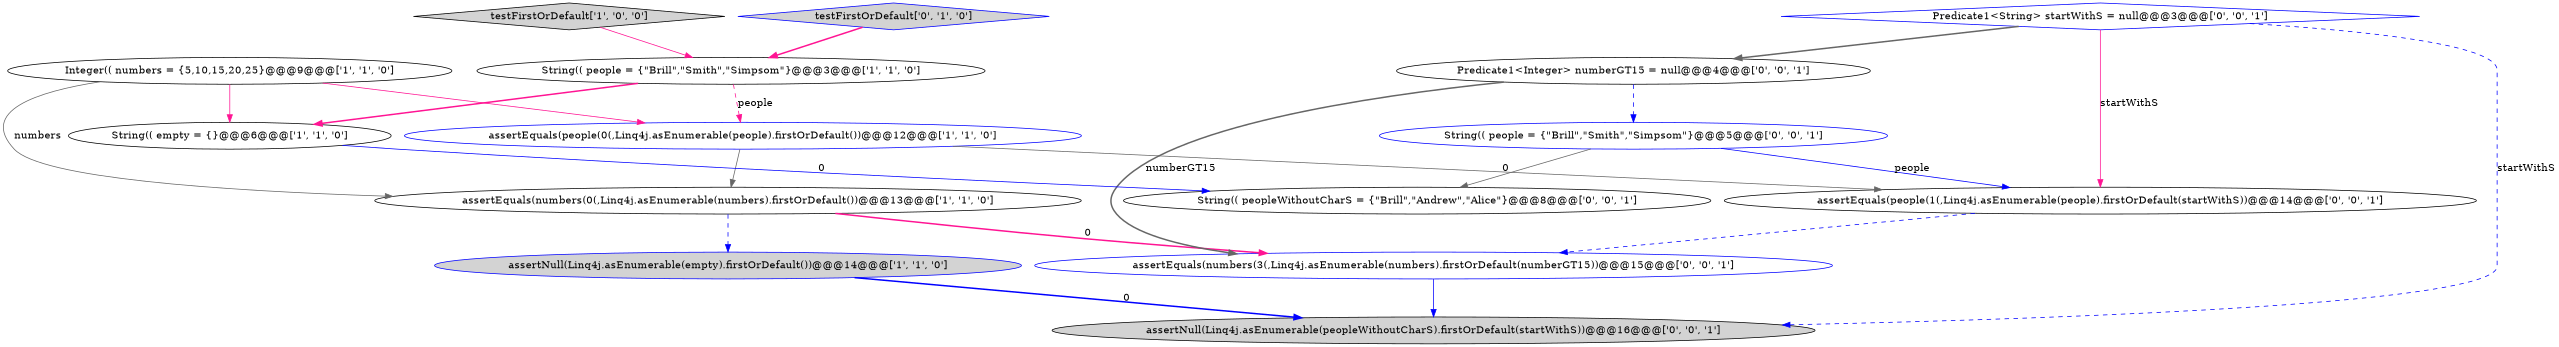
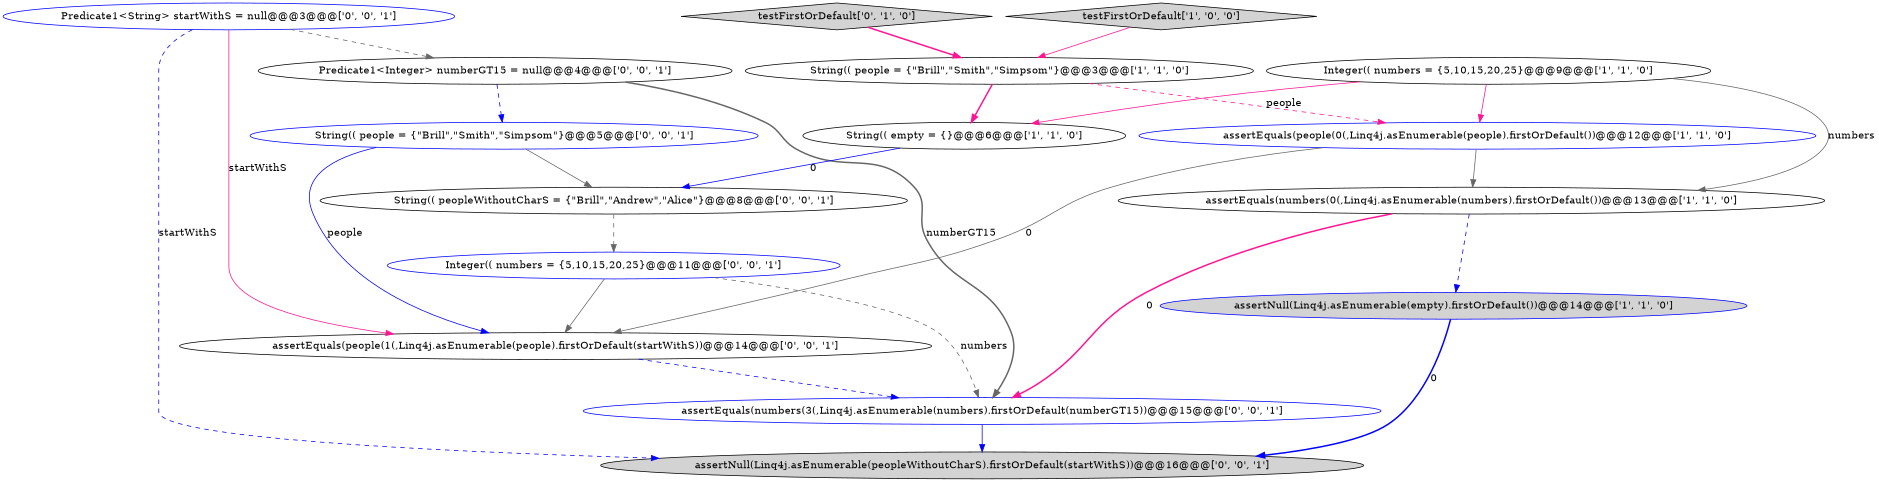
node "testFirstOrDefault['0', '1', '0']": color blue -> black
node "Predicate1<String> startWithS = null@@@3@@@['0', '0', '1']": shape diamond -> ellipse
edge "Predicate1<String> startWithS = null@@@3@@@['0', '0', '1']" -> "Predicate1<Integer> numberGT15 = null@@@4@@@['0', '0', '1']": style bold -> dashed
node "Integer(( numbers = {5,10,15,20,25}@@@11@@@['0', '0', '1']": added
